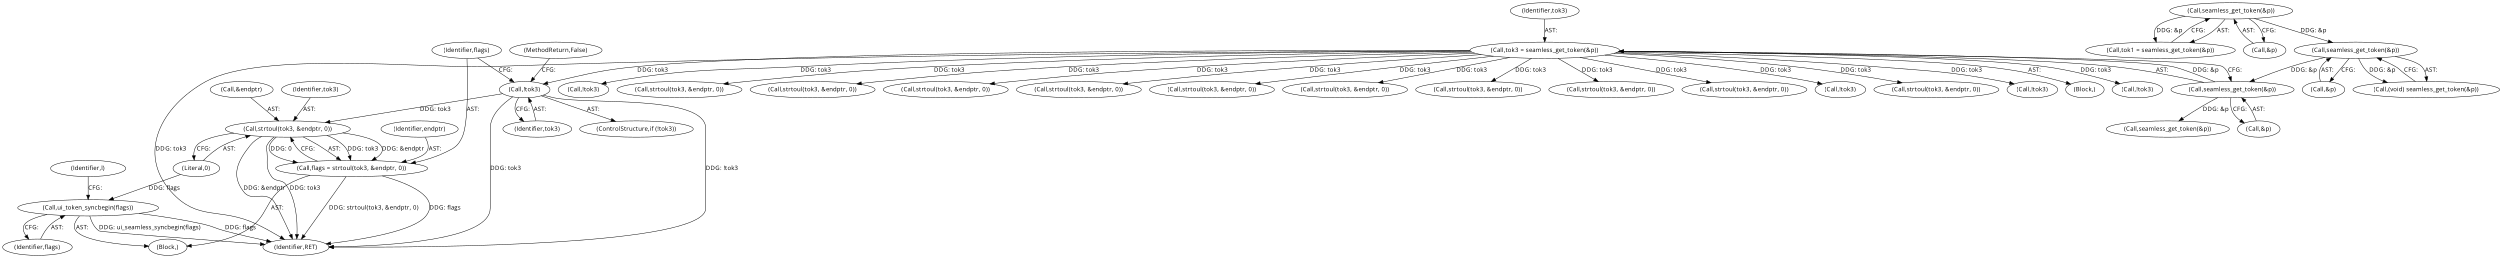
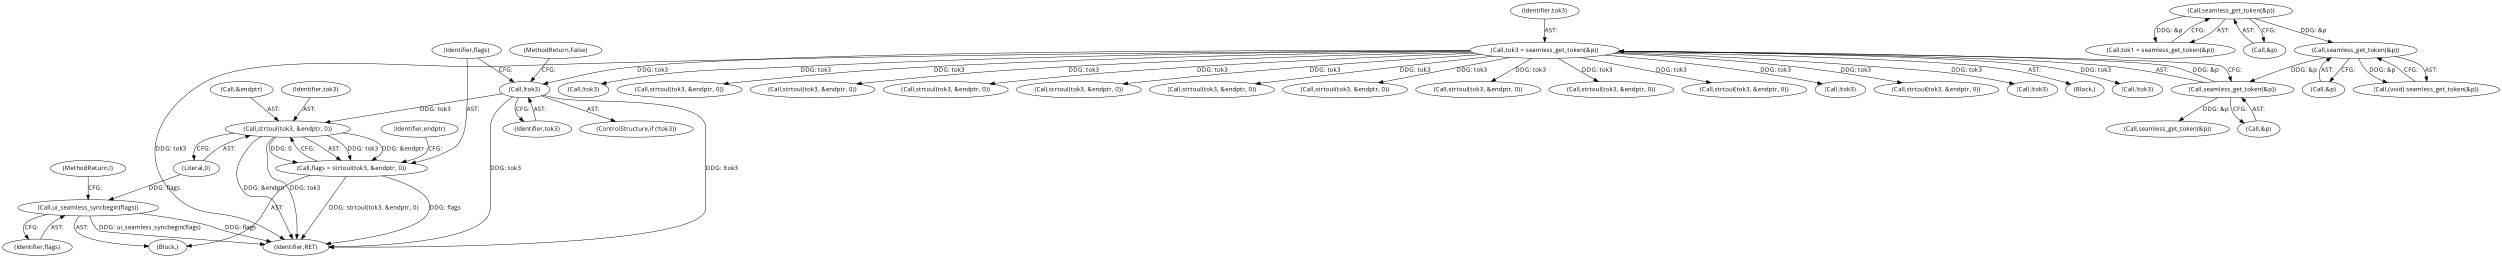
edge "(Identifier,endptr)" -> "(Call,flags = strtoul(tok3, &endptr, 0))": label "AST: " -> "CFG: "
node "(Identifier,l)": label "(Identifier,l)" -> "(MethodReturn,l)"
node "(Call,ui_token_syncbegin(flags))": label "(Call,ui_token_syncbegin(flags))" -> "(Call,ui_seamless_syncbegin(flags))"
